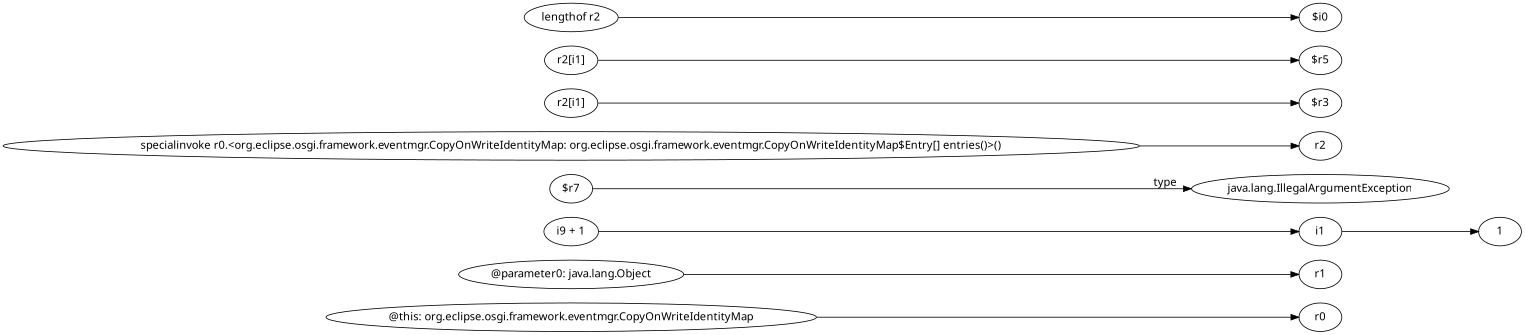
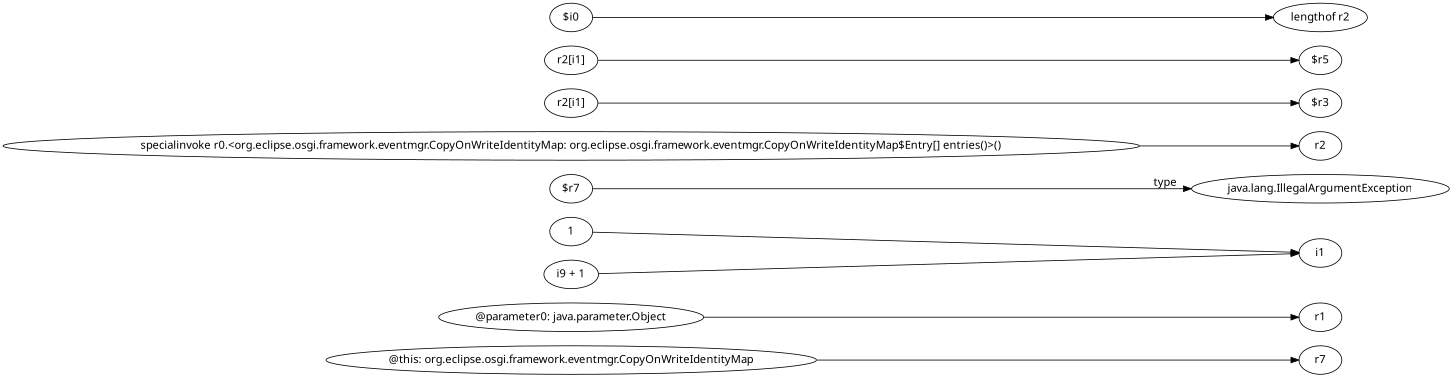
edge "lengthof r2" -> "$i0": reversed
edge "i1" -> "1": reversed
node "@parameter0: java.lang.Object": label "@parameter0: java.lang.Object" -> "@parameter0: java.parameter.Object"
node "r0": label "r0" -> "r7"
